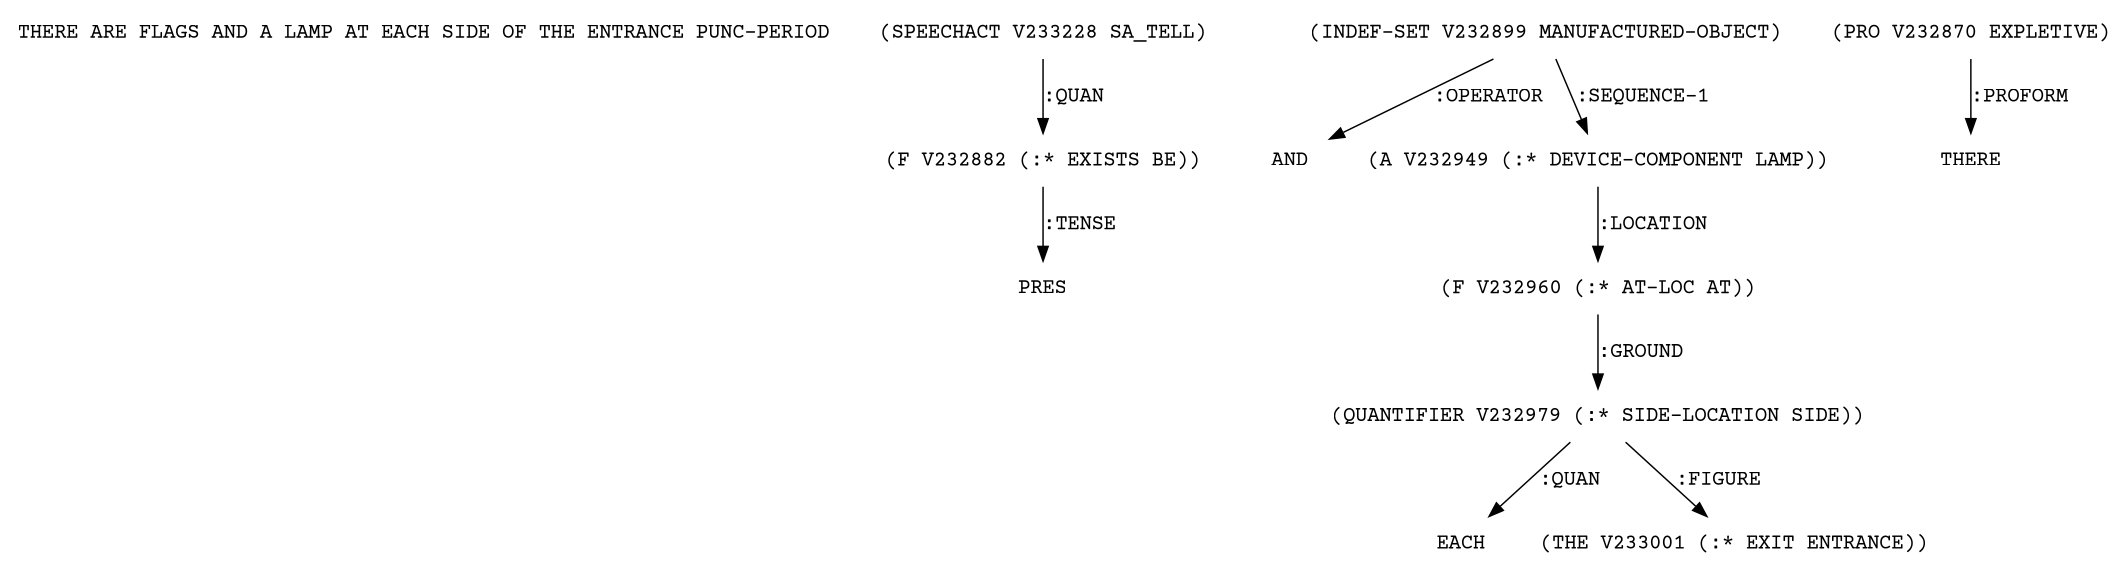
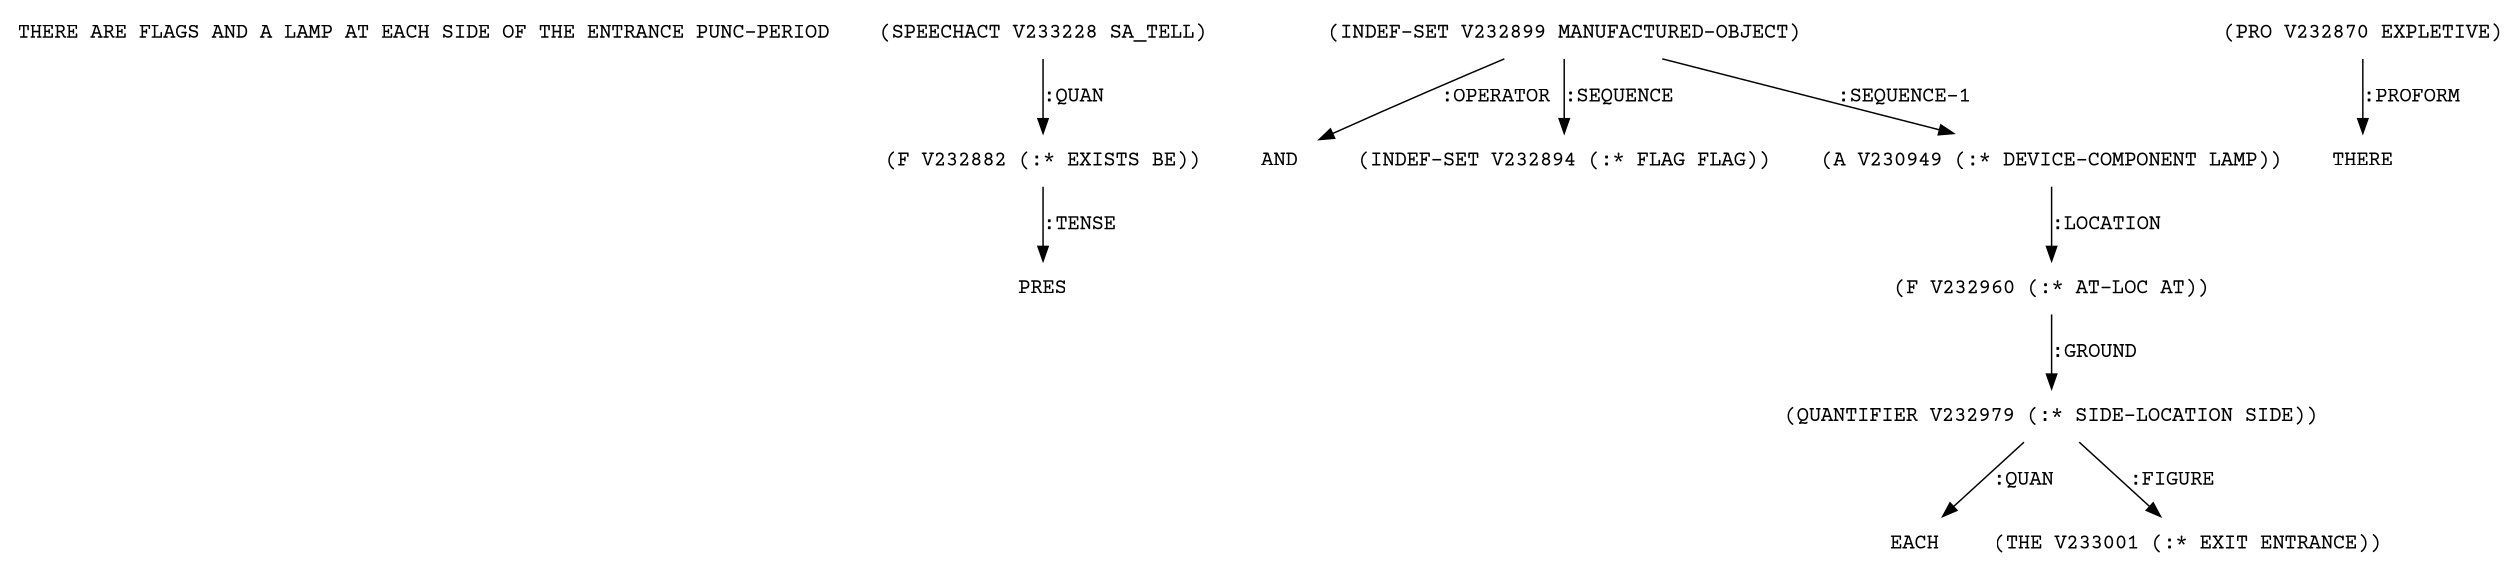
node "(INDEF-SET V232894 (:* FLAG FLAG))": added
node "(A V232949 (:* DEVICE-COMPONENT LAMP))": label "(A V232949 (:* DEVICE-COMPONENT LAMP))" -> "(A V230949 (:* DEVICE-COMPONENT LAMP))"
